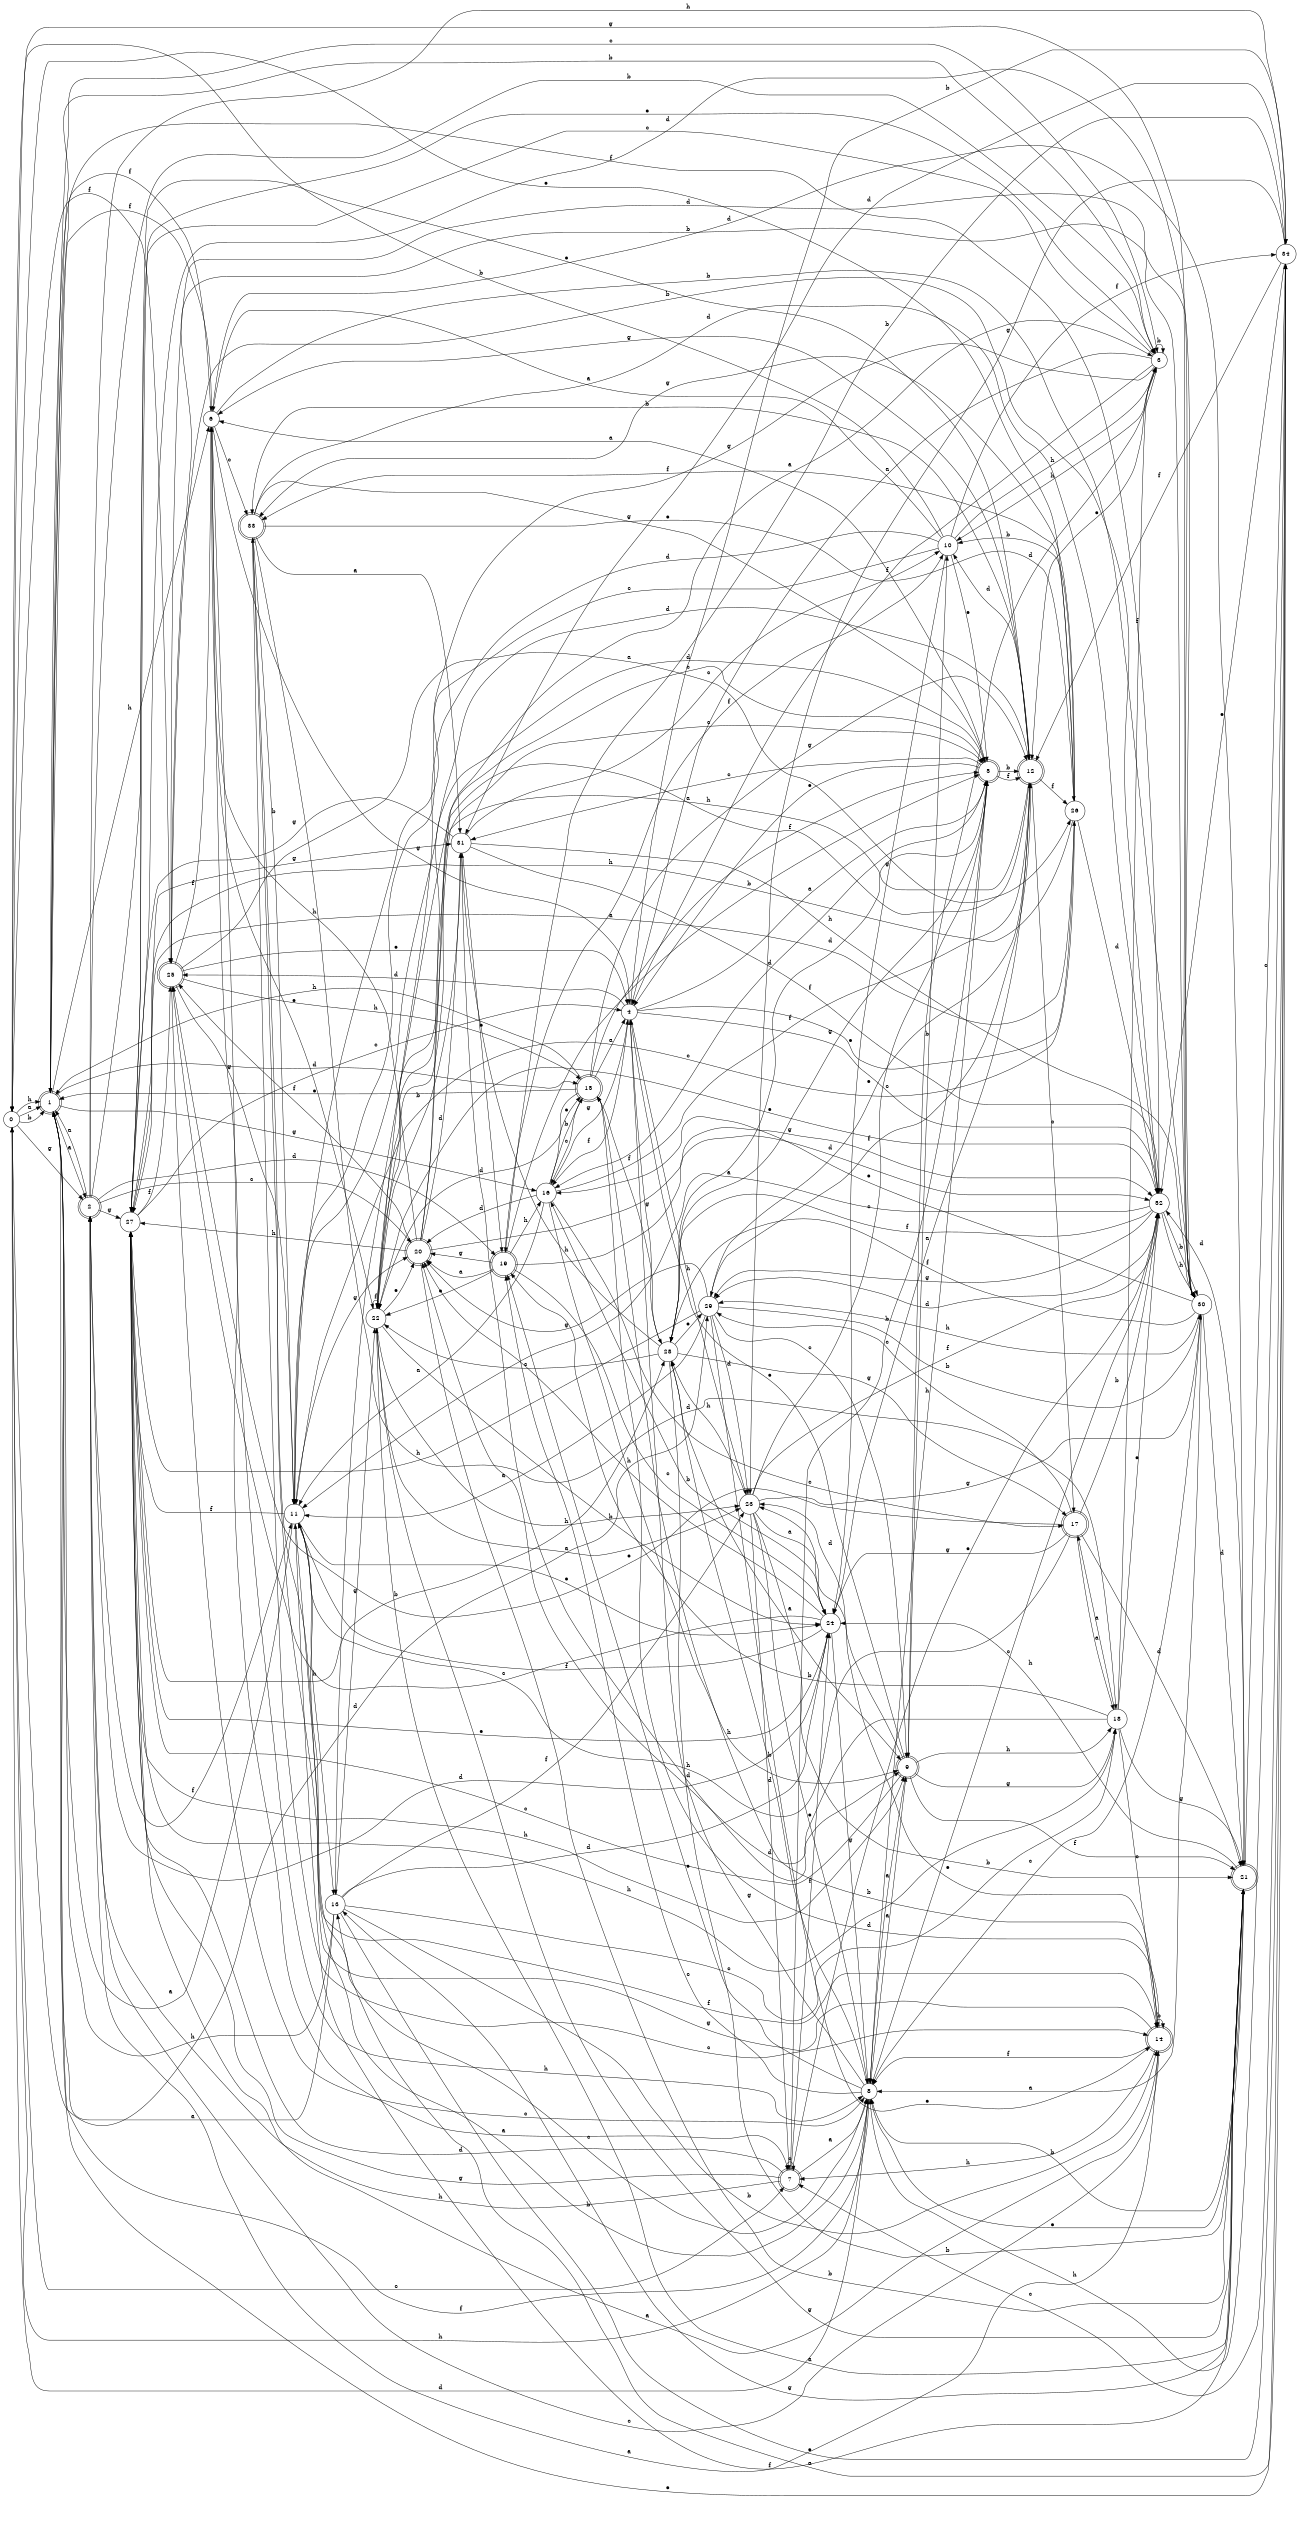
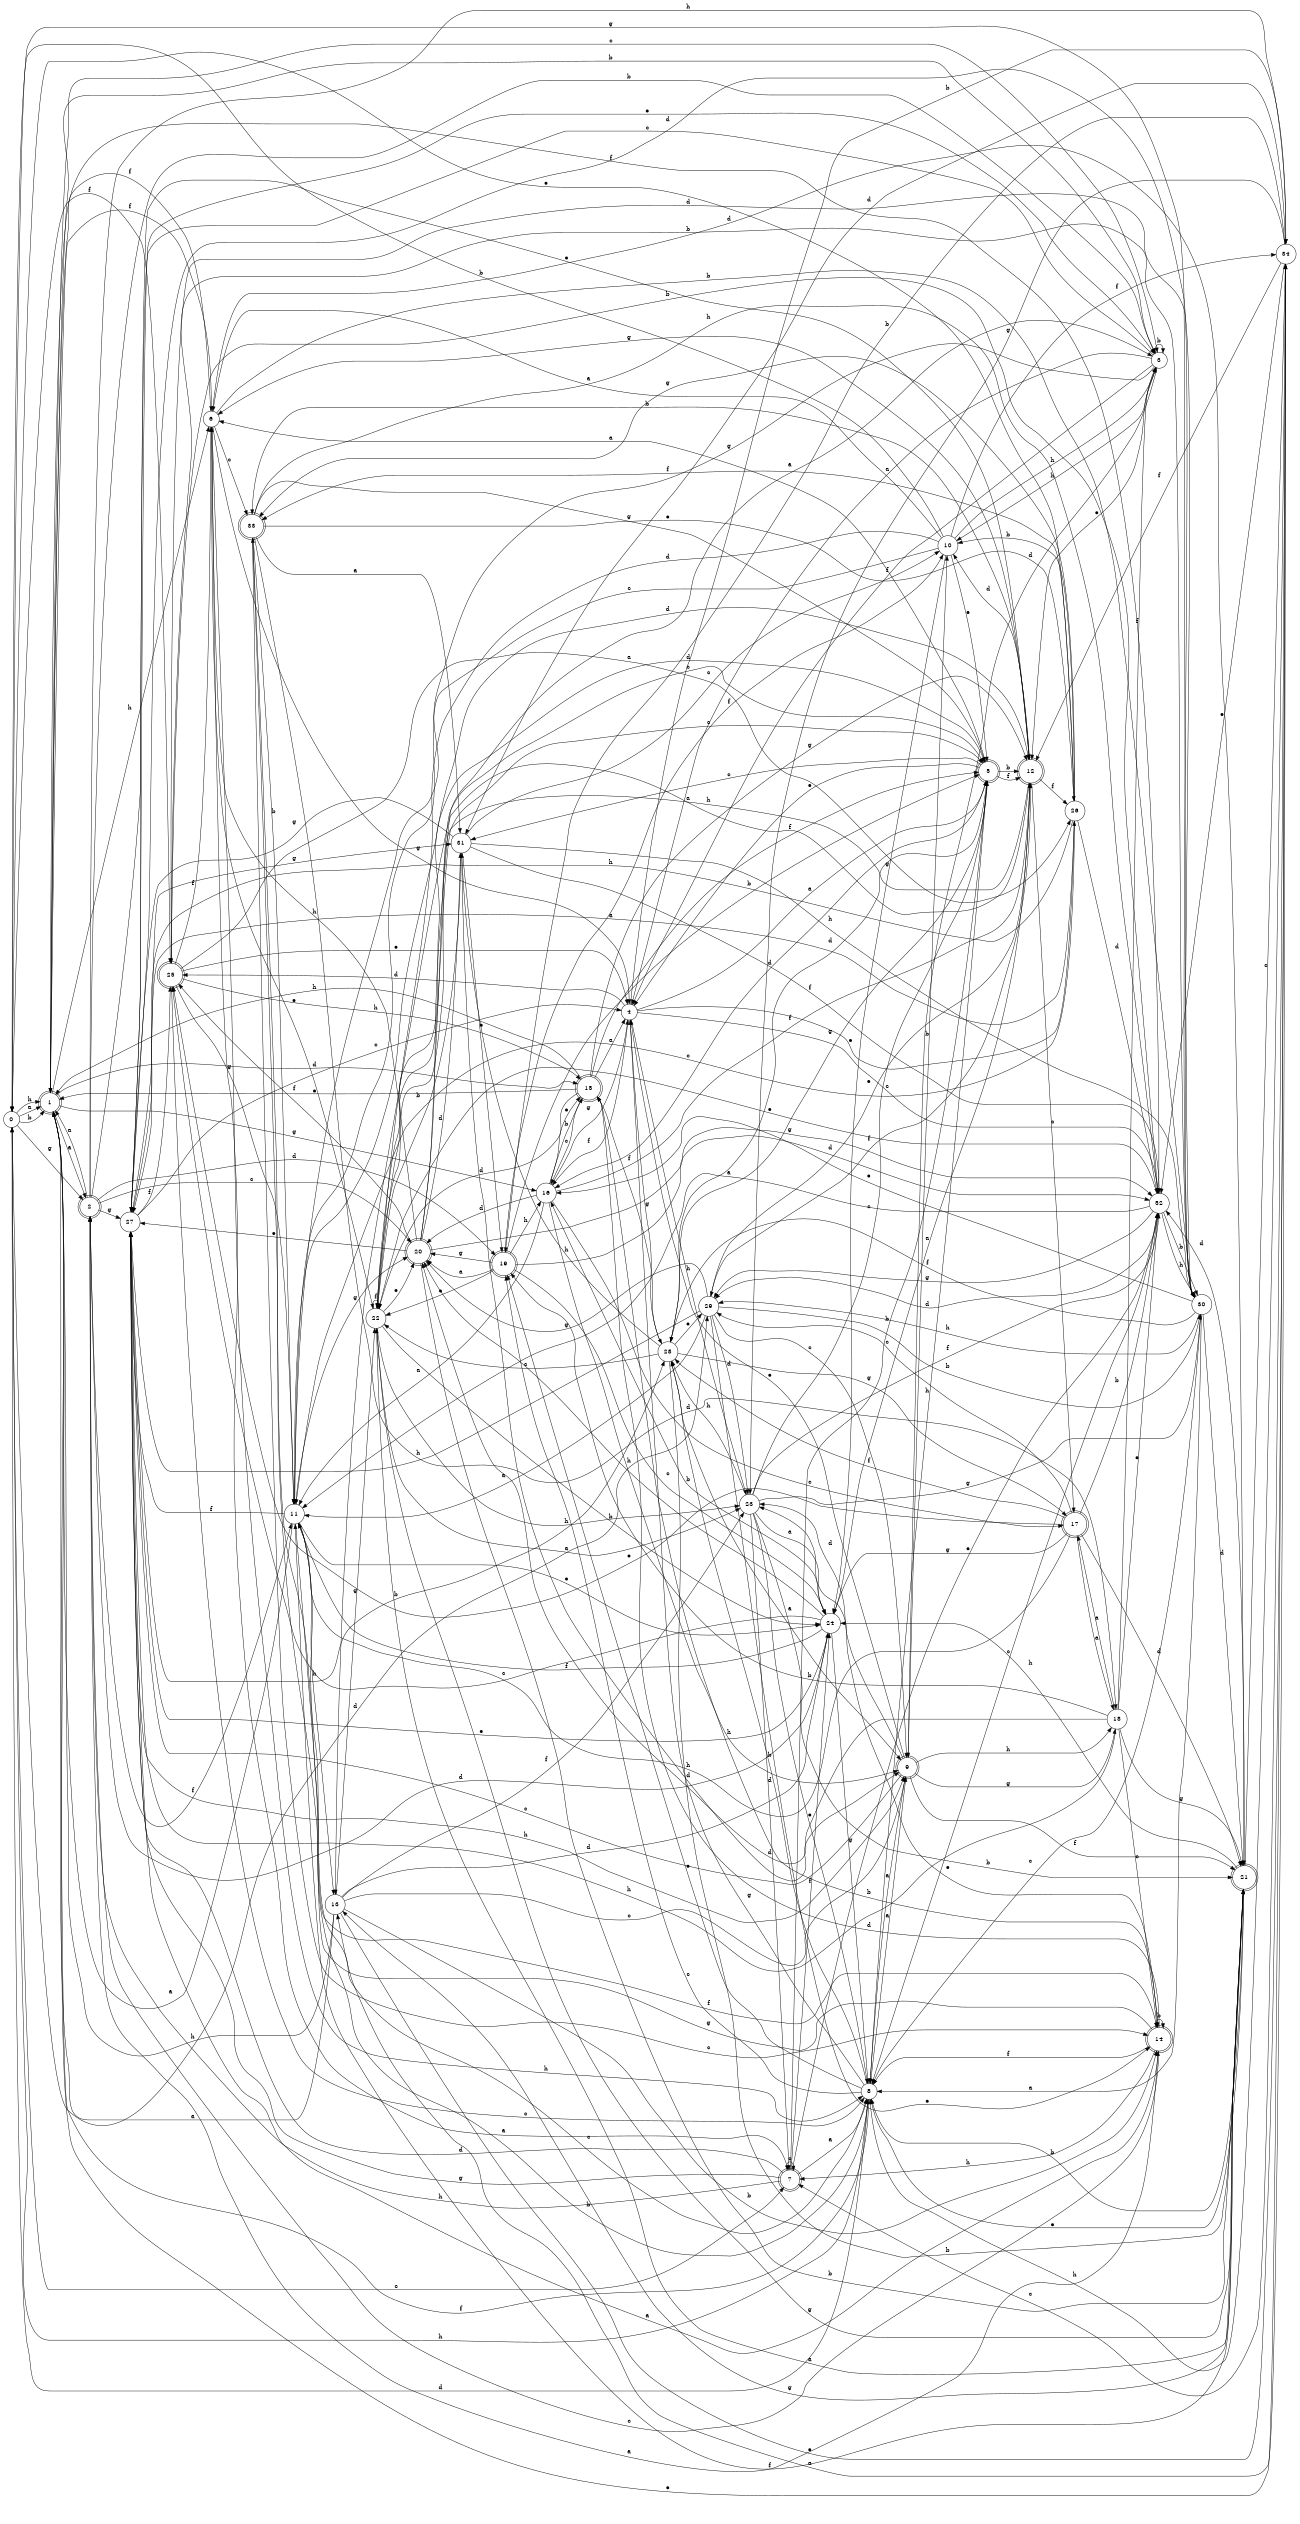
edge "33" -> "52": label "d" -> "h"
edge "52" -> "28": now "17" -> "28"
edge "20" -> "27": label "h" -> "e"
edge "13" -> "18": now "13" -> "9"
